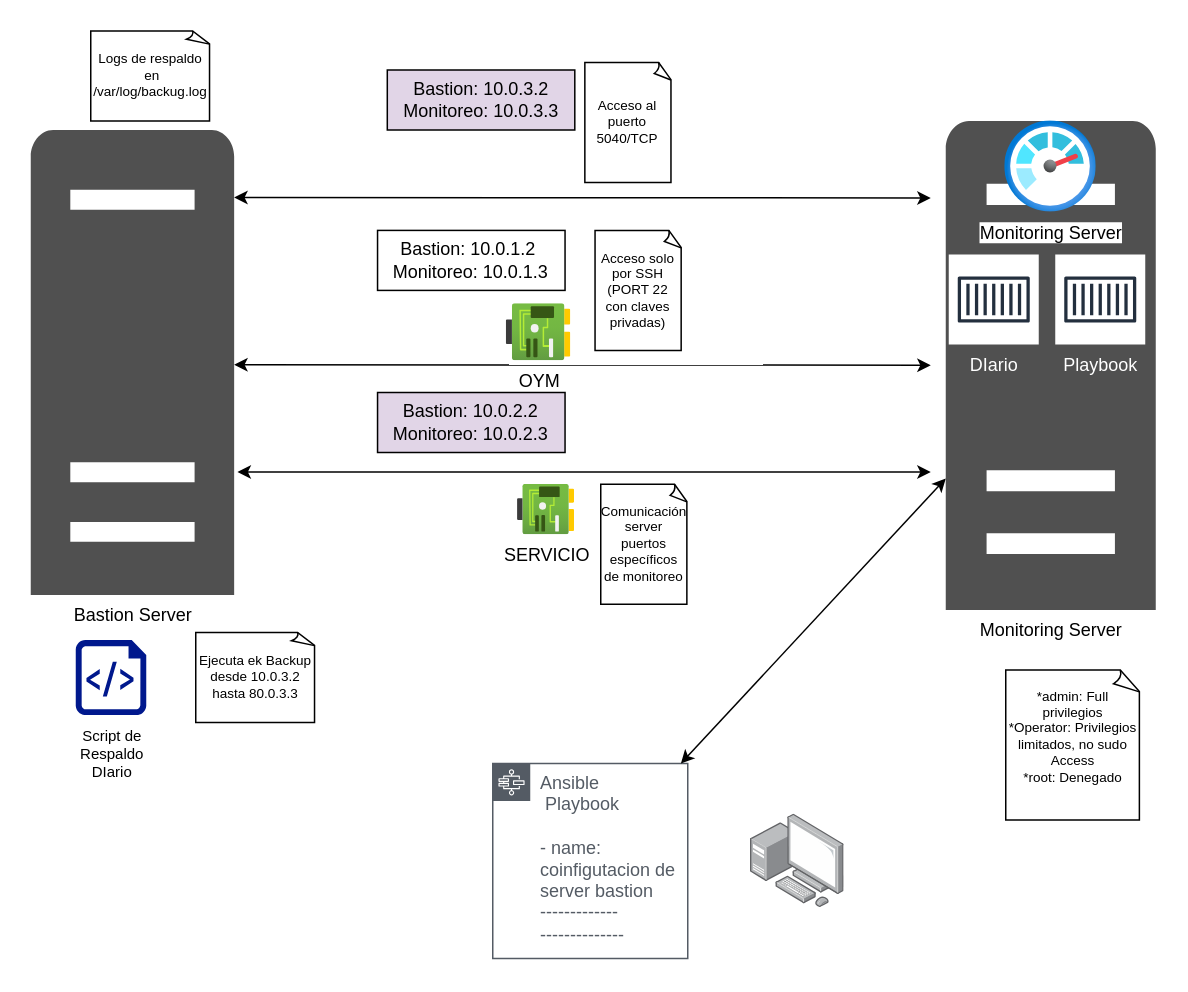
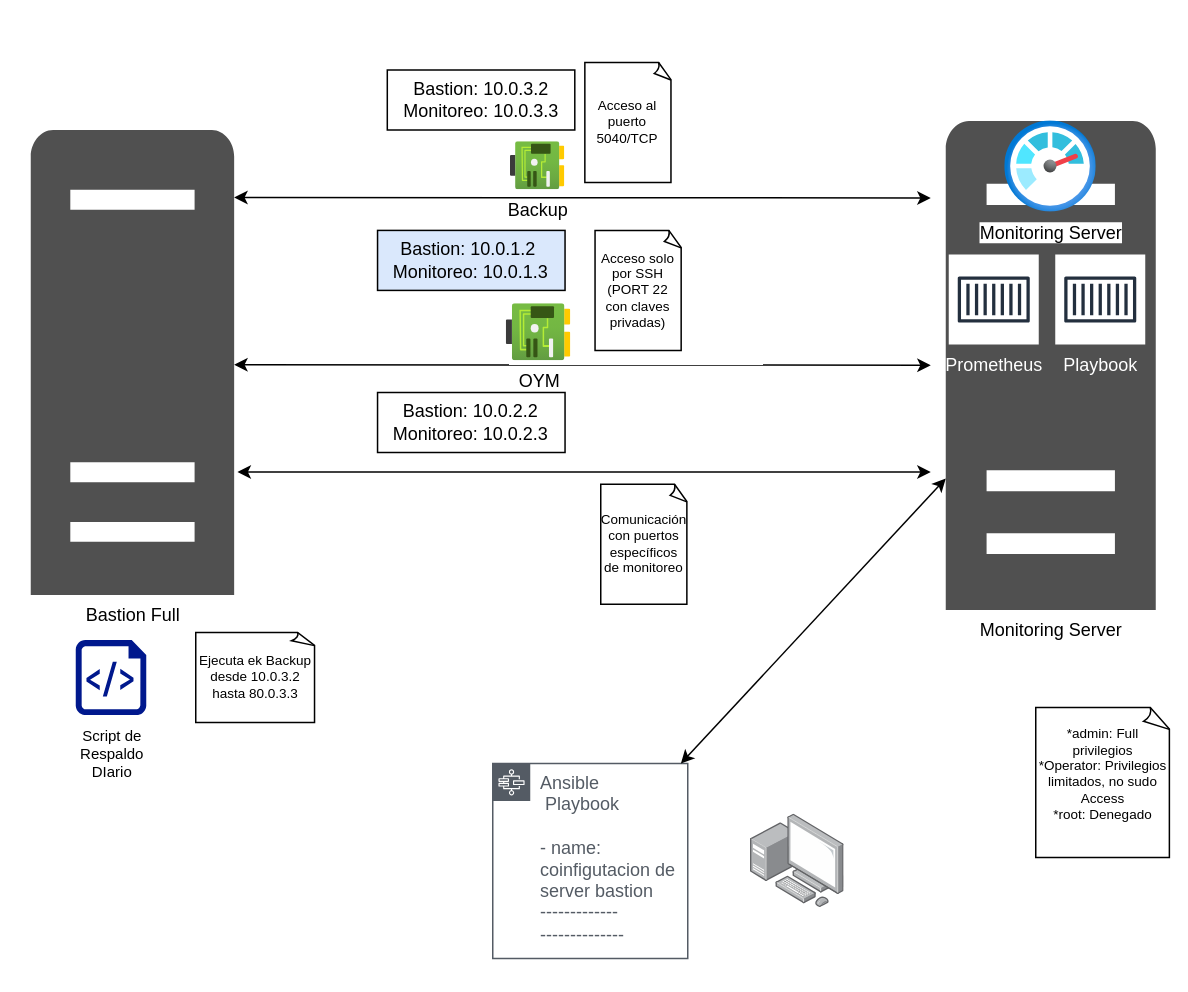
node "Logs de respaldo en /var/log/backug.log": removed
node "Bastion: 10.0.3.2 Monitoreo: 10.0.3.3": fillcolor #e1d5e7 -> #ffffff
node "Backup": added
node "Bastion: 10.0.1.2 Monitoreo: 10.0.1.3": fillcolor #ffffff -> #dae8fc
node "DIario": label "DIario" -> "Prometheus"
node "Bastion: 10.0.2.2 Monitoreo: 10.0.2.3": fillcolor #e1d5e7 -> #ffffff
node "SERVICIO": removed
node "Comunicación server puertos específicos de monitoreo": label "Comunicación server puertos específicos de monitoreo" -> "Comunicación con puertos específicos de monitoreo"
node "Bastion Server": label "Bastion Server" -> "Bastion Full"
node "*admin: Full privilegios *Operator: Privilegios limitados, no sudo Access *root: Denegado": moved (1073, 745) -> (1103, 782)
